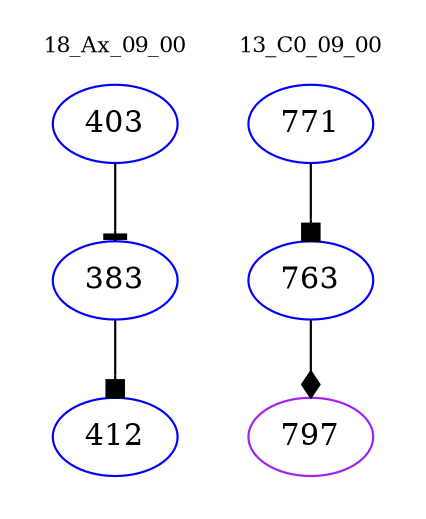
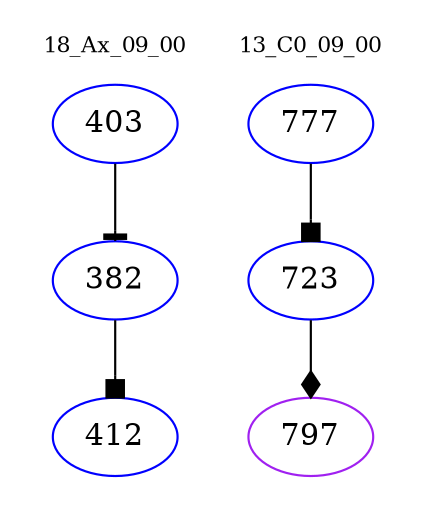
node "771": label "771" -> "777"
node "383": label "383" -> "382"
node "763": label "763" -> "723"
